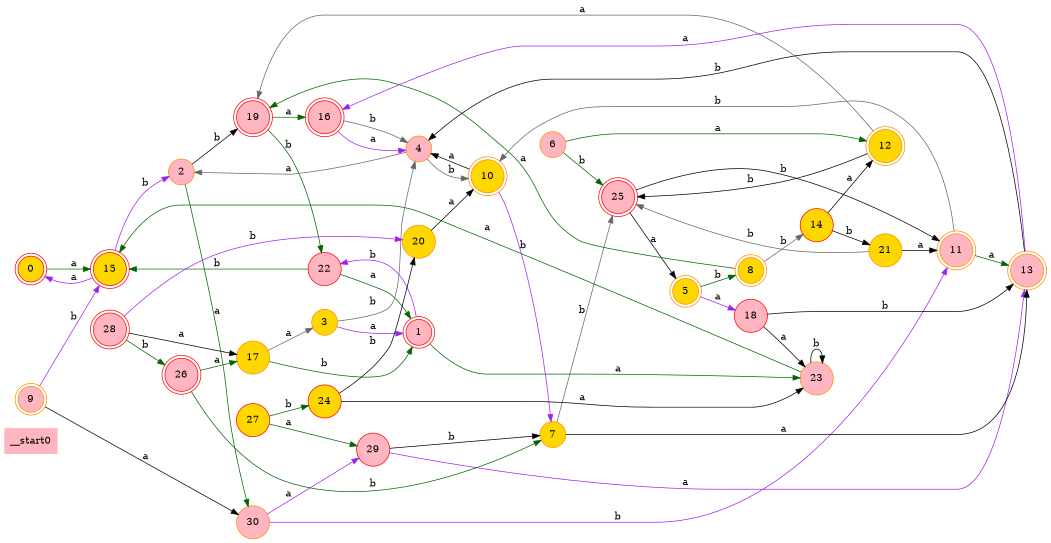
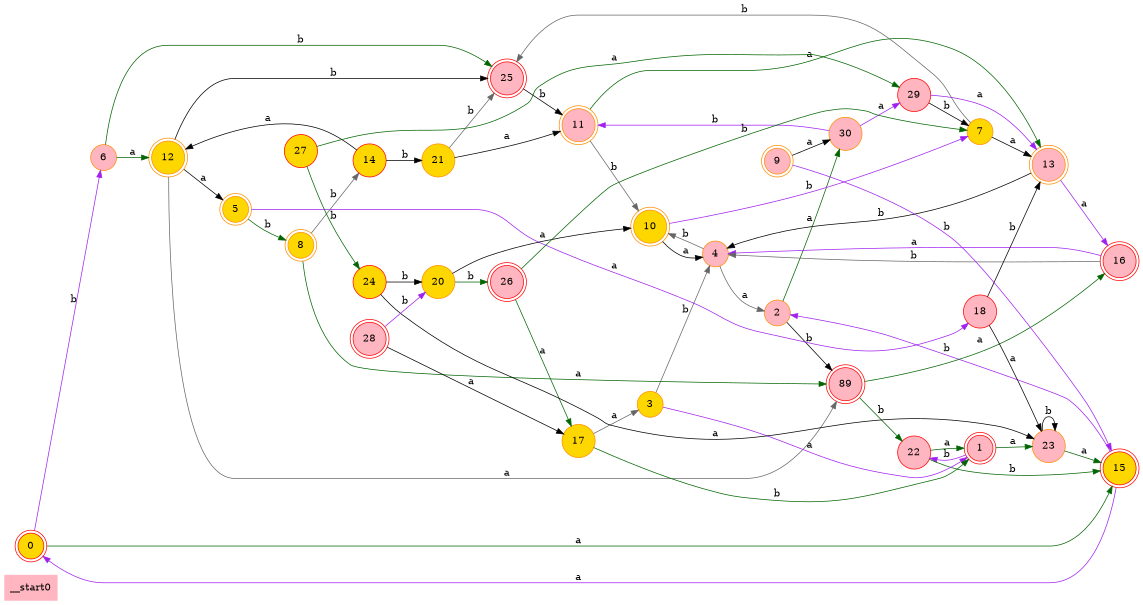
node "19": label "19" -> "89"
edge "25" -> "5": now "12" -> "5"
edge "28" -> "26": now "20" -> "26"
edge "0" -> "6": added, label "b"
